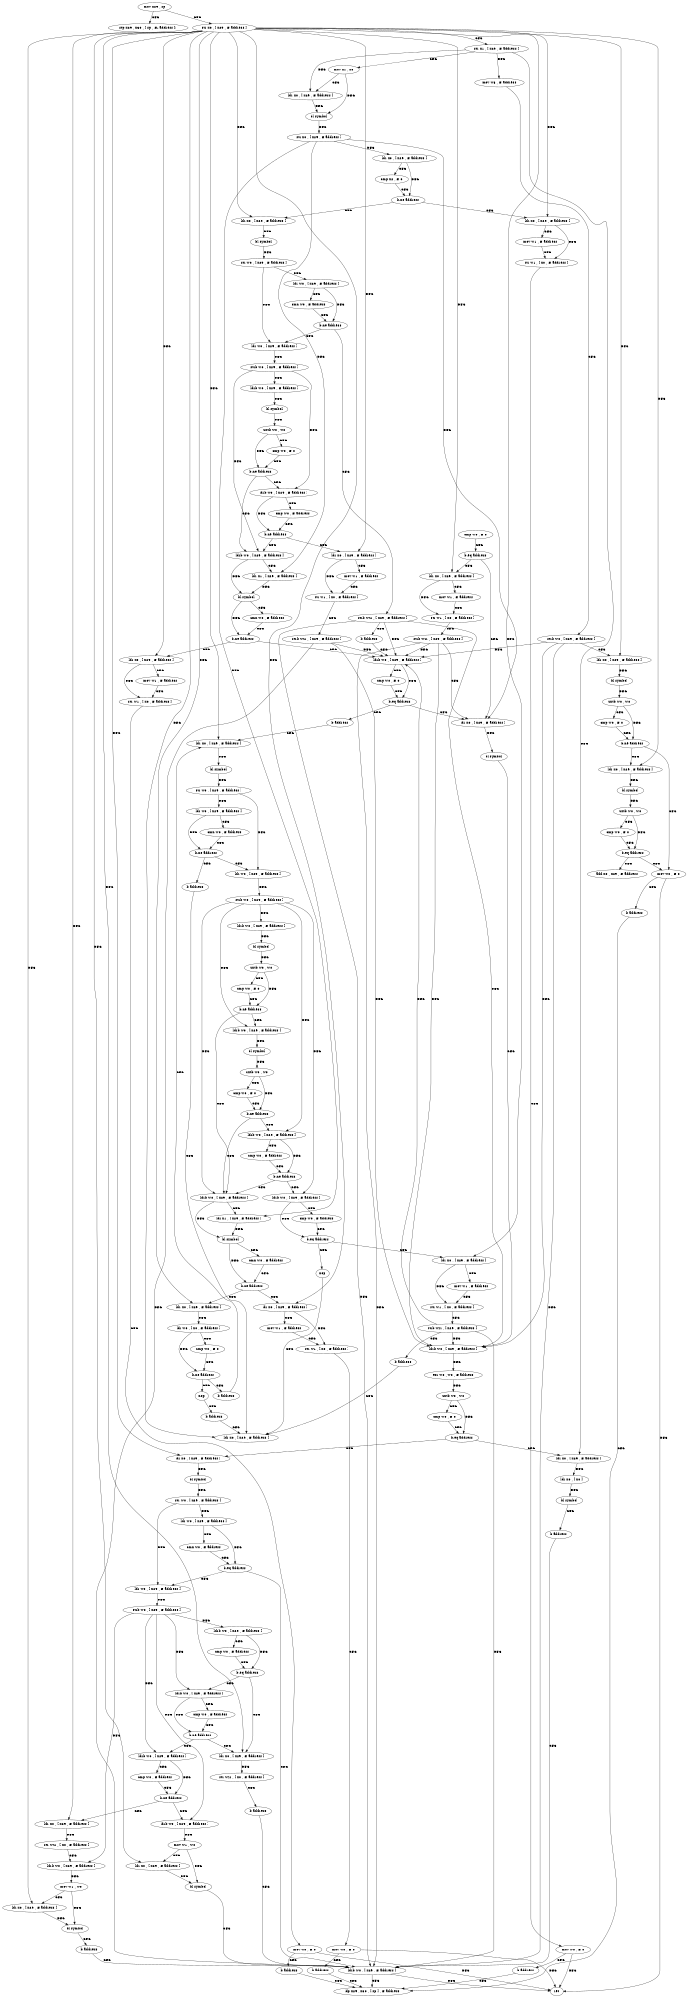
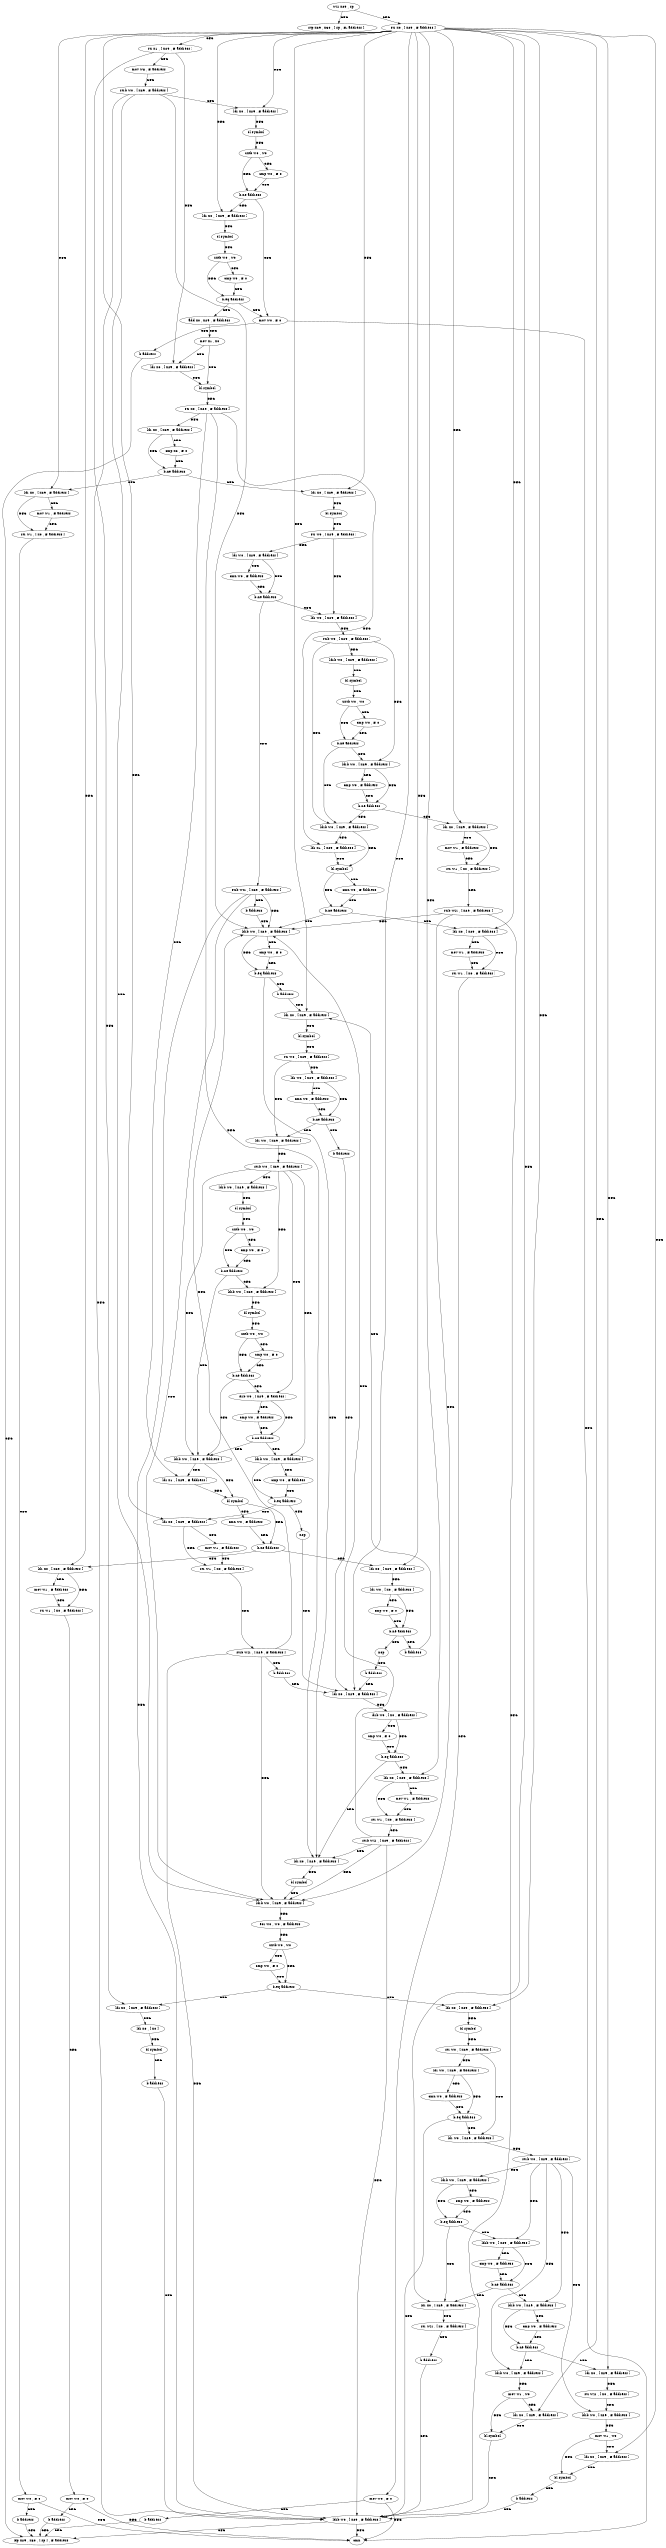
node "mov x29 , sp": label "mov x29 , sp" -> "wzr x29 , sp"
edge "str x1 , [ x29 , # address ]" -> "mov w8 , # address": label "DFG" -> "CFG"
edge "str x1 , [ x29 , # address ]" -> "mov x1 , x0": now "add x0 , x29 , # address" -> "mov x1 , x0"
node "ldrb w0 , [ x0 , # address ]": added
node "ret": label "ret" -> "cmn"
